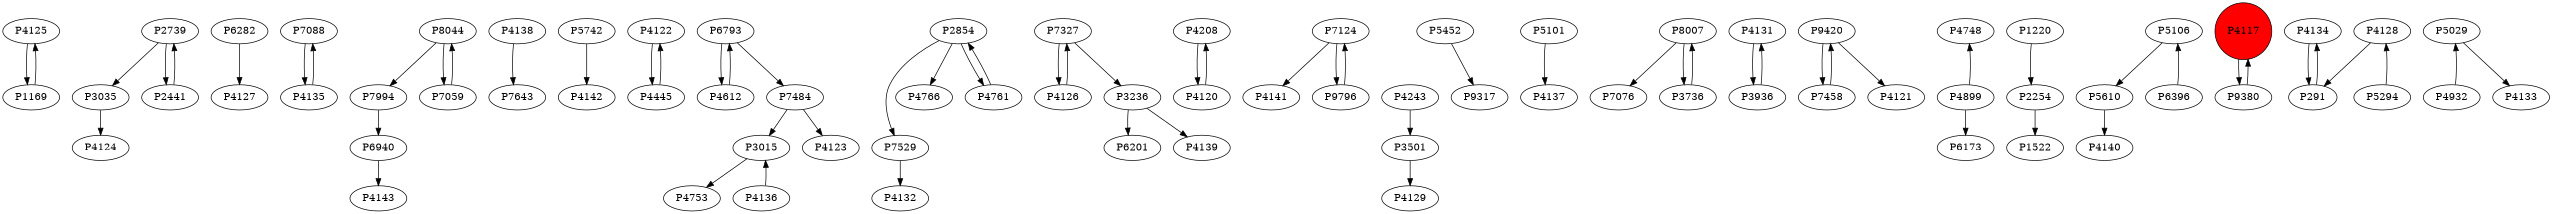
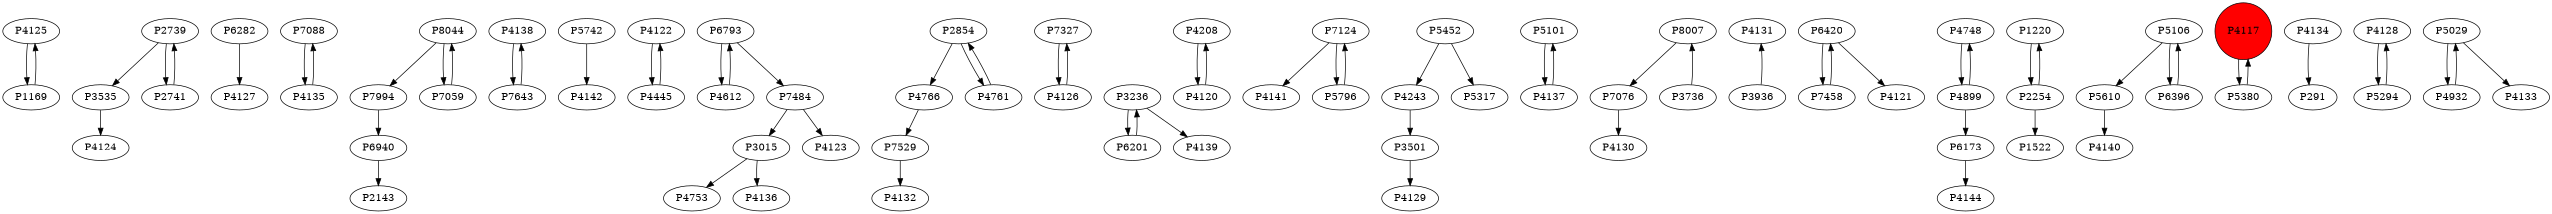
node "P9420": label "P9420" -> "P6420"
edge "P5452" -> "P4243": added
edge "P8007" -> "P3736": removed
edge "P4131" -> "P3936": removed
edge "P4748" -> "P4899": added
edge "P5106" -> "P6396": added
edge "P5029" -> "P4932": added
edge "P7327" -> "P3236": now "P6201" -> "P3236"
edge "P4128" -> "P291": now "P4128" -> "P5294"
edge "P7643" -> "P4138": added
edge "P4137" -> "P5101": added
edge "P2254" -> "P1220": added
edge "P291" -> "P4134": removed
edge "P2854" -> "P7529": now "P4766" -> "P7529"
node "P3035": label "P3035" -> "P3535"
node "P2441": label "P2441" -> "P2741"
node "P9796": label "P9796" -> "P5796"
node "P9317": label "P9317" -> "P5317"
node "P9380": label "P9380" -> "P5380"
node "P4130": added
edge "P4136" -> "P3015": reversed
node "P4143": label "P4143" -> "P2143"
node "P4144": added
